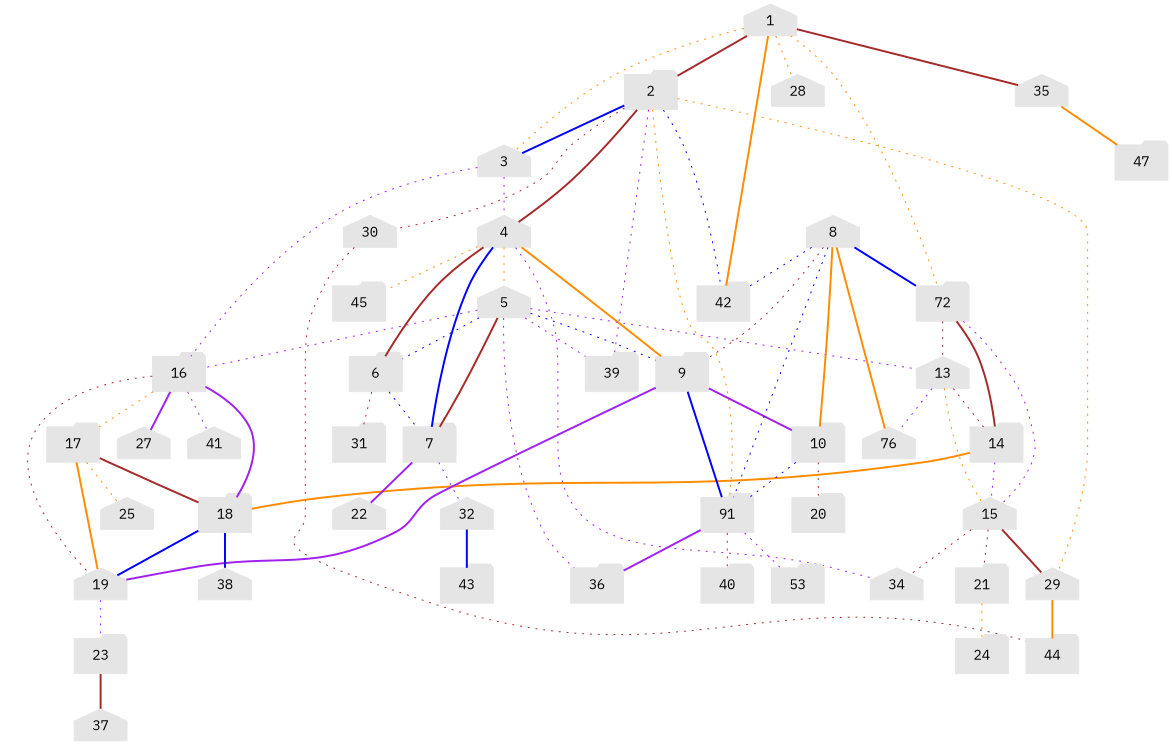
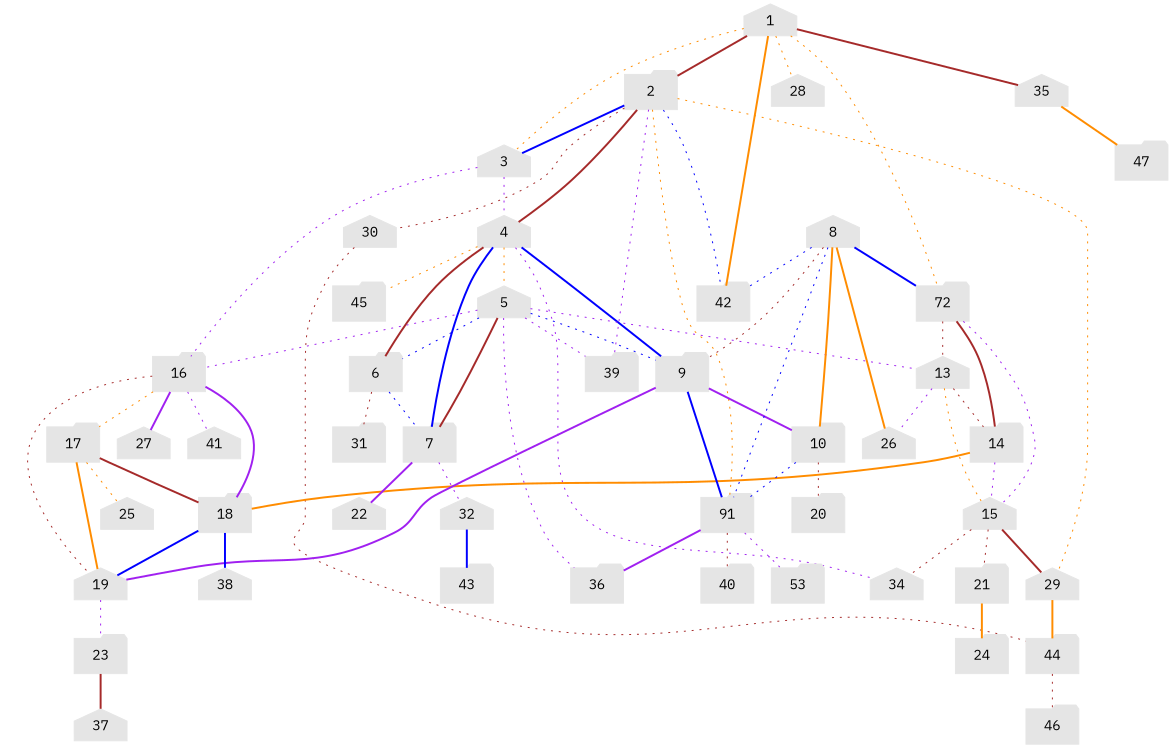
edge "4" -- "9": color darkorange -> blue
node "76": label "76" -> "26"
edge "21" -- "24": style dotted -> bold
node "46": added
